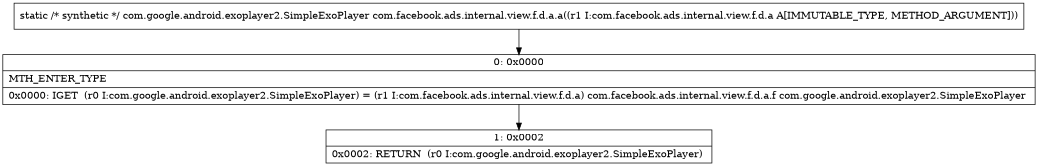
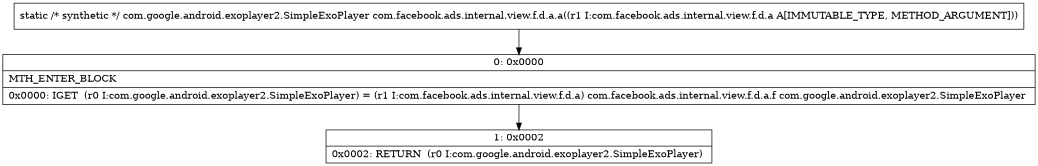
node "0: 0x0000": text "MTH_ENTER_TYPE" -> "MTH_ENTER_BLOCK"
